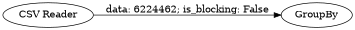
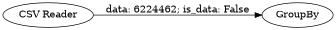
edge "CSV Reader" -> "GroupBy": label "data: 6224462; is_blocking: False" -> "data: 6224462; is_data: False"
